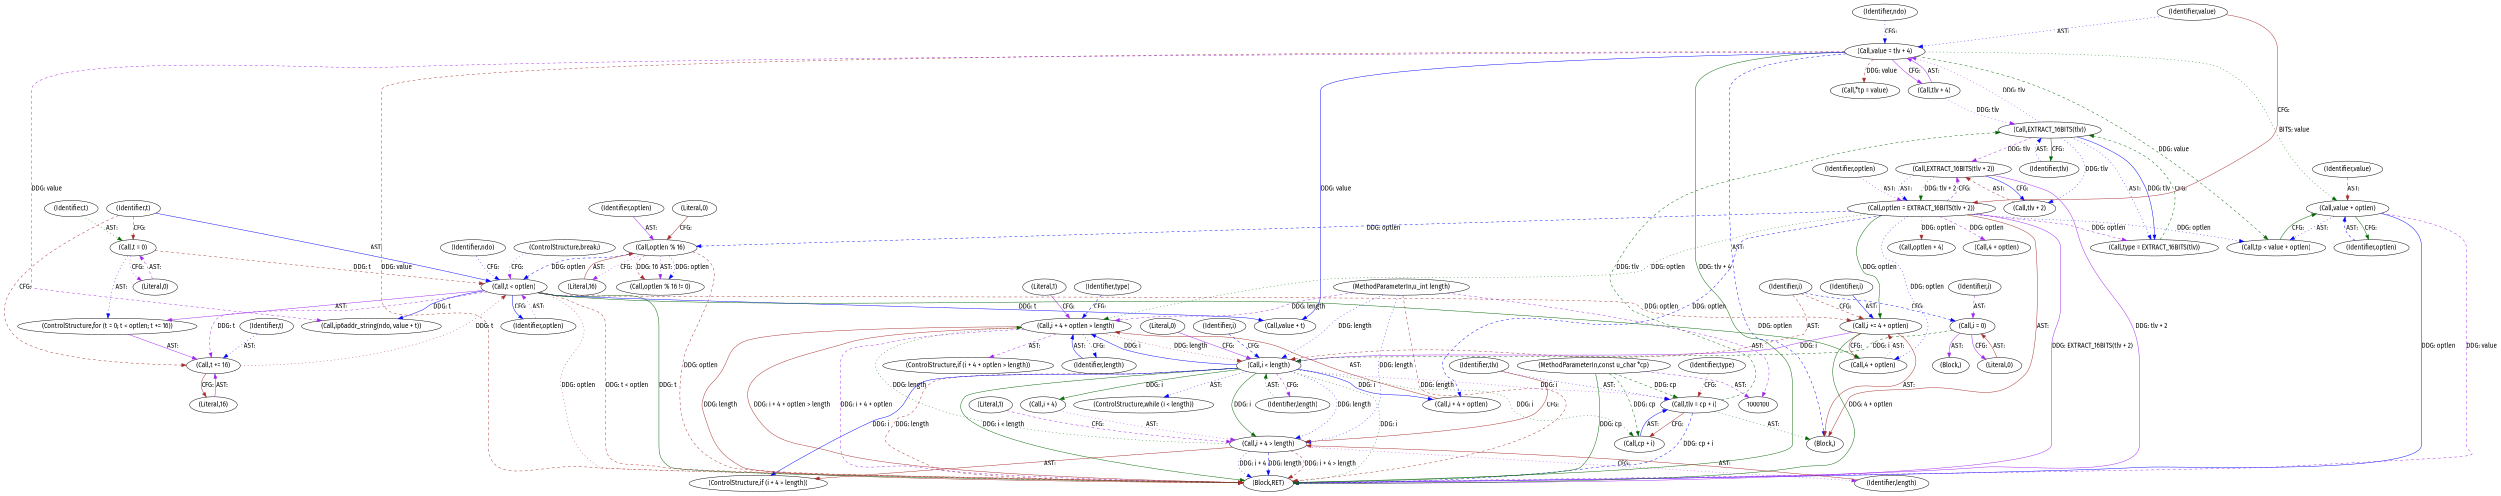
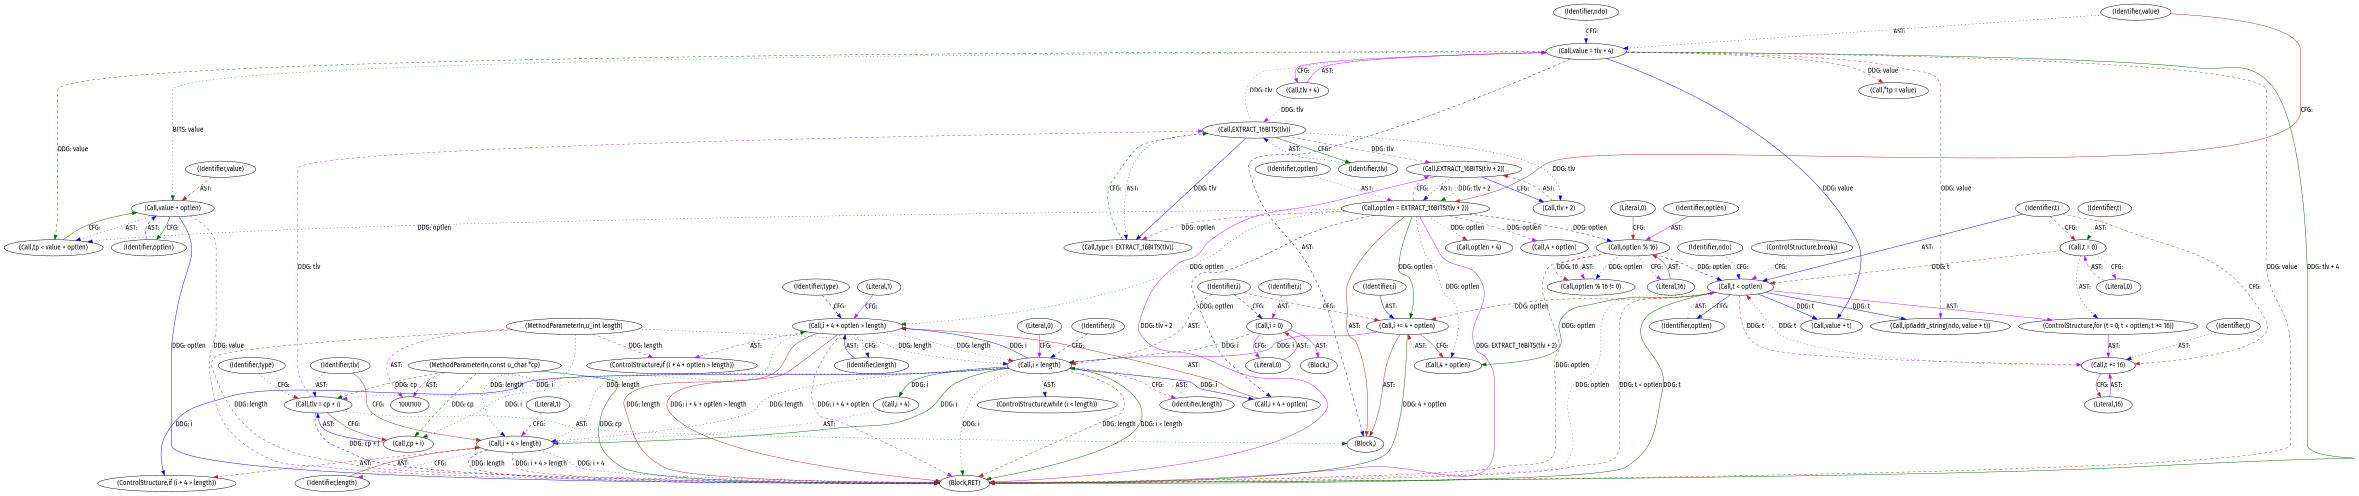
edge "(Call,tlv = cp + i)" -> "(Call,EXTRACT_16BITS(tlv))": color darkgreen -> purple
edge "(MethodParameterIn,u_int length)" -> "(Call,i + 4 + optlen > length)": now "(MethodParameterIn,u_int length)" -> "(ControlStructure,if (i + 4 + optlen > length))"
edge "(Call,i + 4 > length)" -> "(ControlStructure,if (i + 4 > length))": style solid -> dashed
